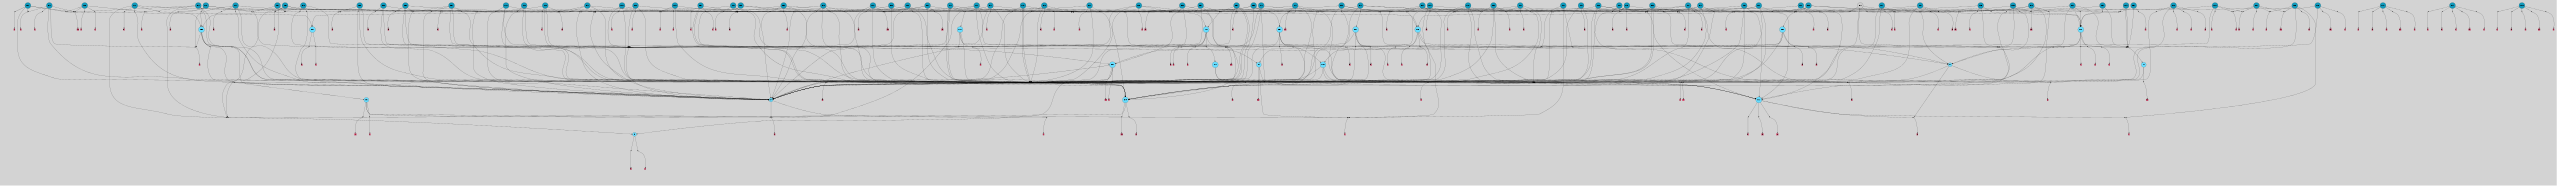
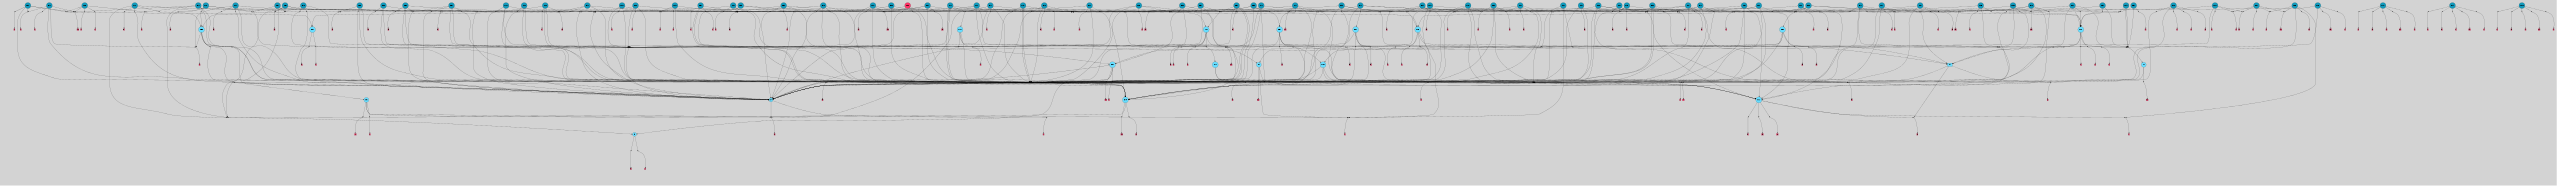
node "T847": fillcolor #1199bb -> #ff3366
node "T867": fillcolor #cccccc -> #1199bb
node "T4": shape circle -> box
